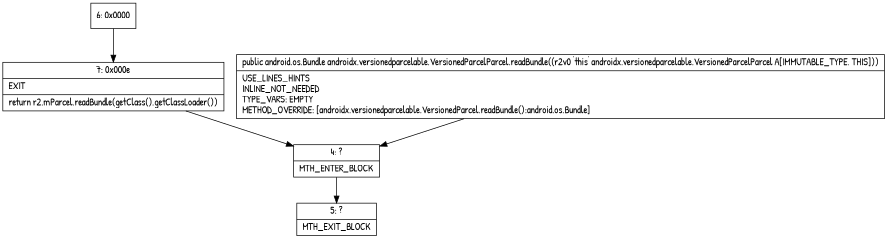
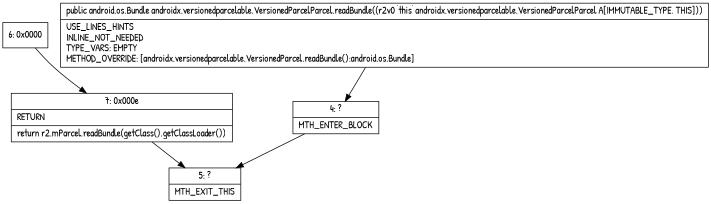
node "7: 0x000e": text "EXIT" -> "RETURN"
edge "7: 0x000e" -> "4: ?": now "7: 0x000e" -> "5: ?"
node "5: ?": text "MTH_EXIT_BLOCK" -> "MTH_EXIT_THIS"
